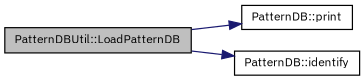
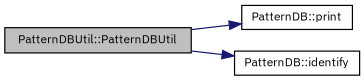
node "PatternDBUtil::LoadPatternDB": label "PatternDBUtil::LoadPatternDB" -> "PatternDBUtil::PatternDBUtil"
